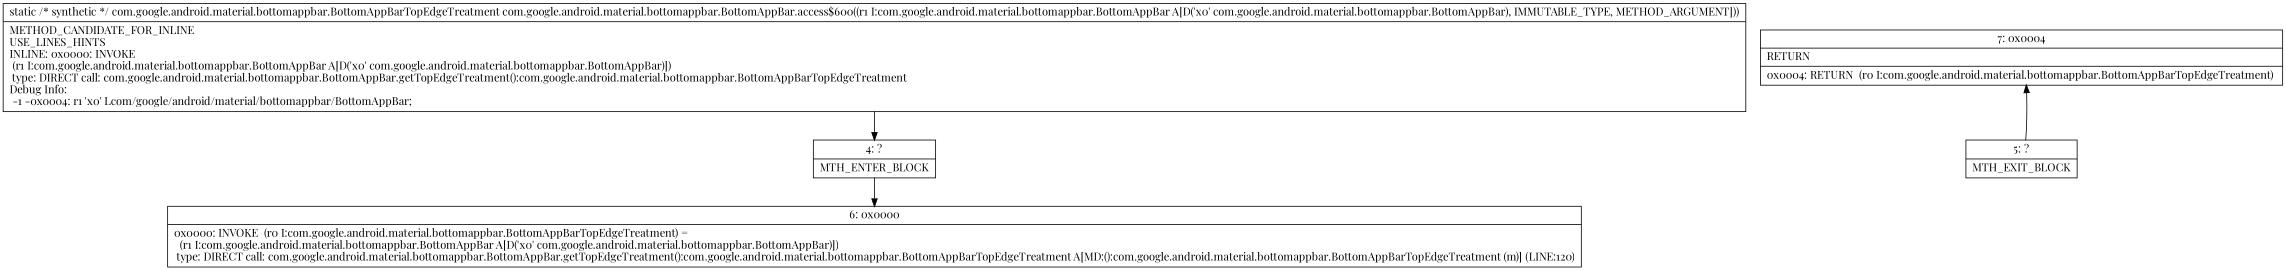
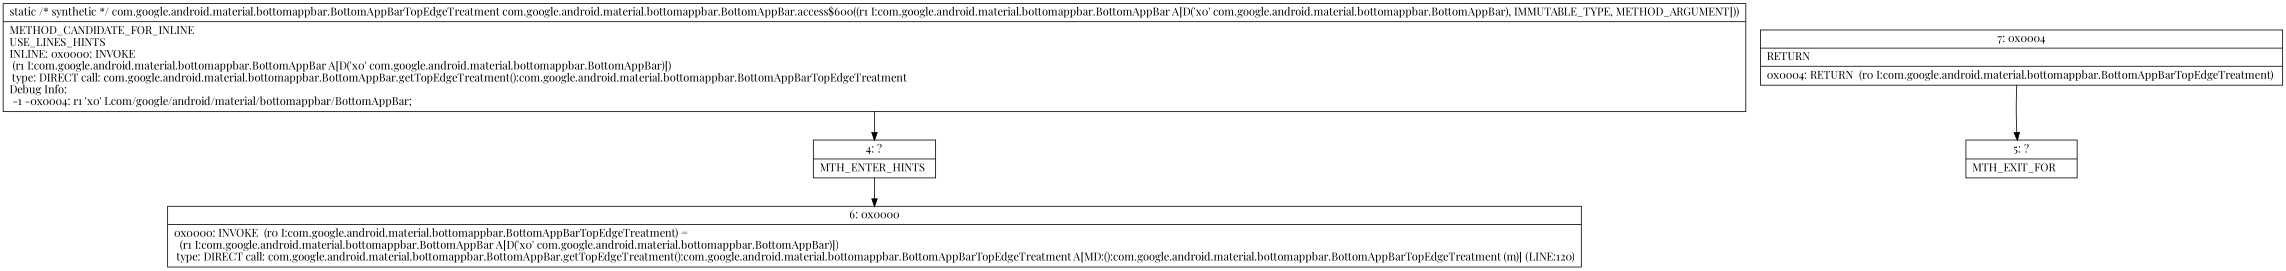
edge "5: ?" -> "7: 0x0004": reversed
node "4: ?": text "MTH_ENTER_BLOCK" -> "MTH_ENTER_HINTS"
node "5: ?": text "MTH_EXIT_BLOCK" -> "MTH_EXIT_FOR"
